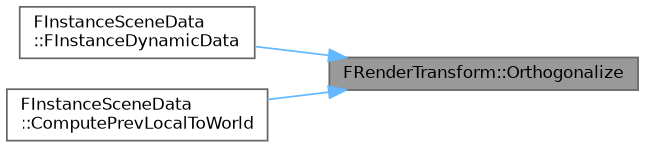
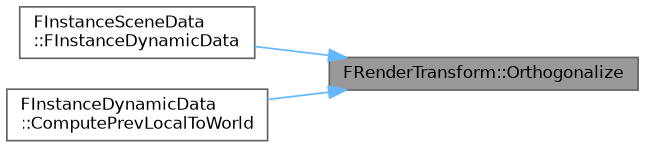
node "FInstanceSceneData ::ComputePrevLocalToWorld": label "FInstanceSceneData ::ComputePrevLocalToWorld" -> "FInstanceDynamicData ::ComputePrevLocalToWorld"
